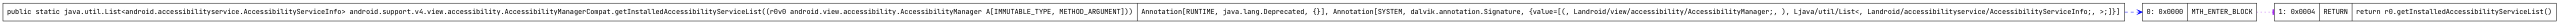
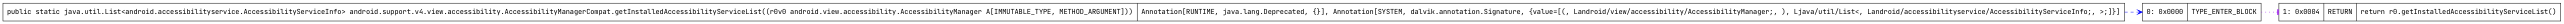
node "0: 0x0000": text "MTH_ENTER_BLOCK" -> "TYPE_ENTER_BLOCK"
